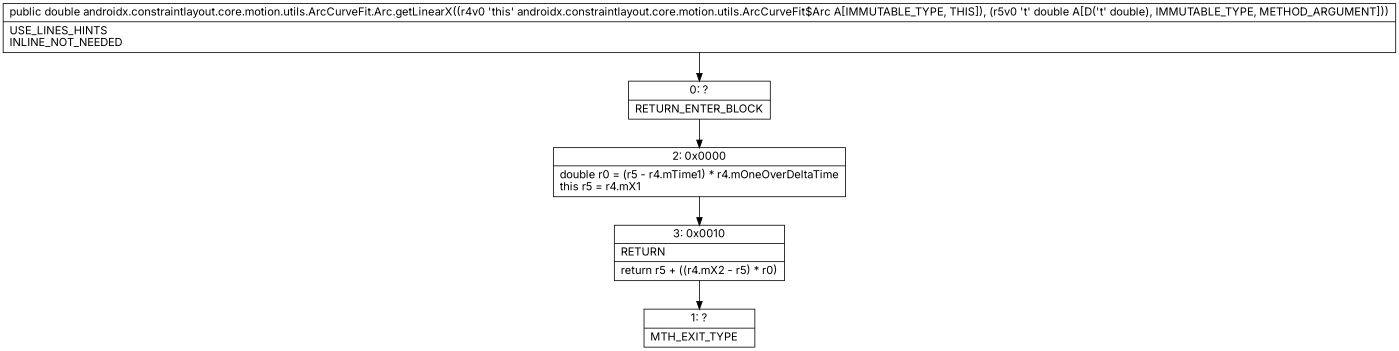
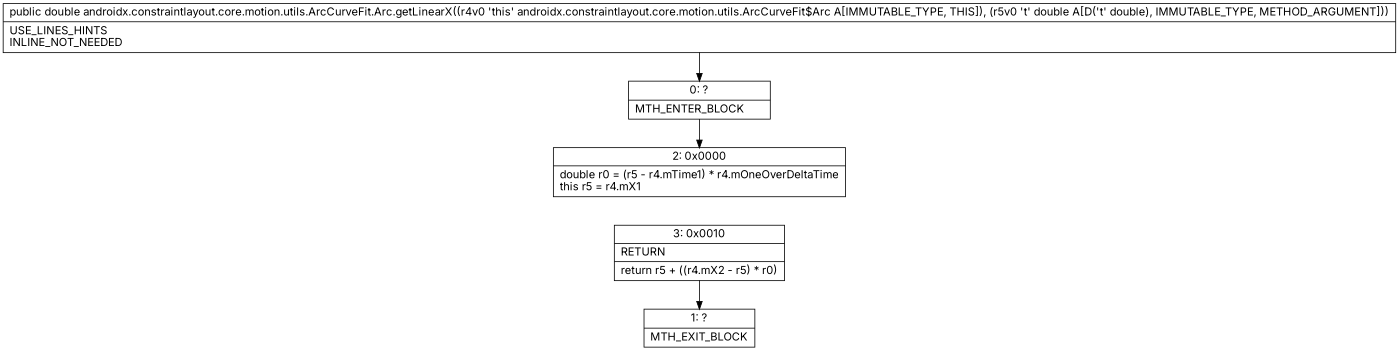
node "0: ?": text "RETURN_ENTER_BLOCK" -> "MTH_ENTER_BLOCK"
edge "2: 0x0000" -> "3: 0x0010": removed
node "1: ?": text "MTH_EXIT_TYPE" -> "MTH_EXIT_BLOCK"
